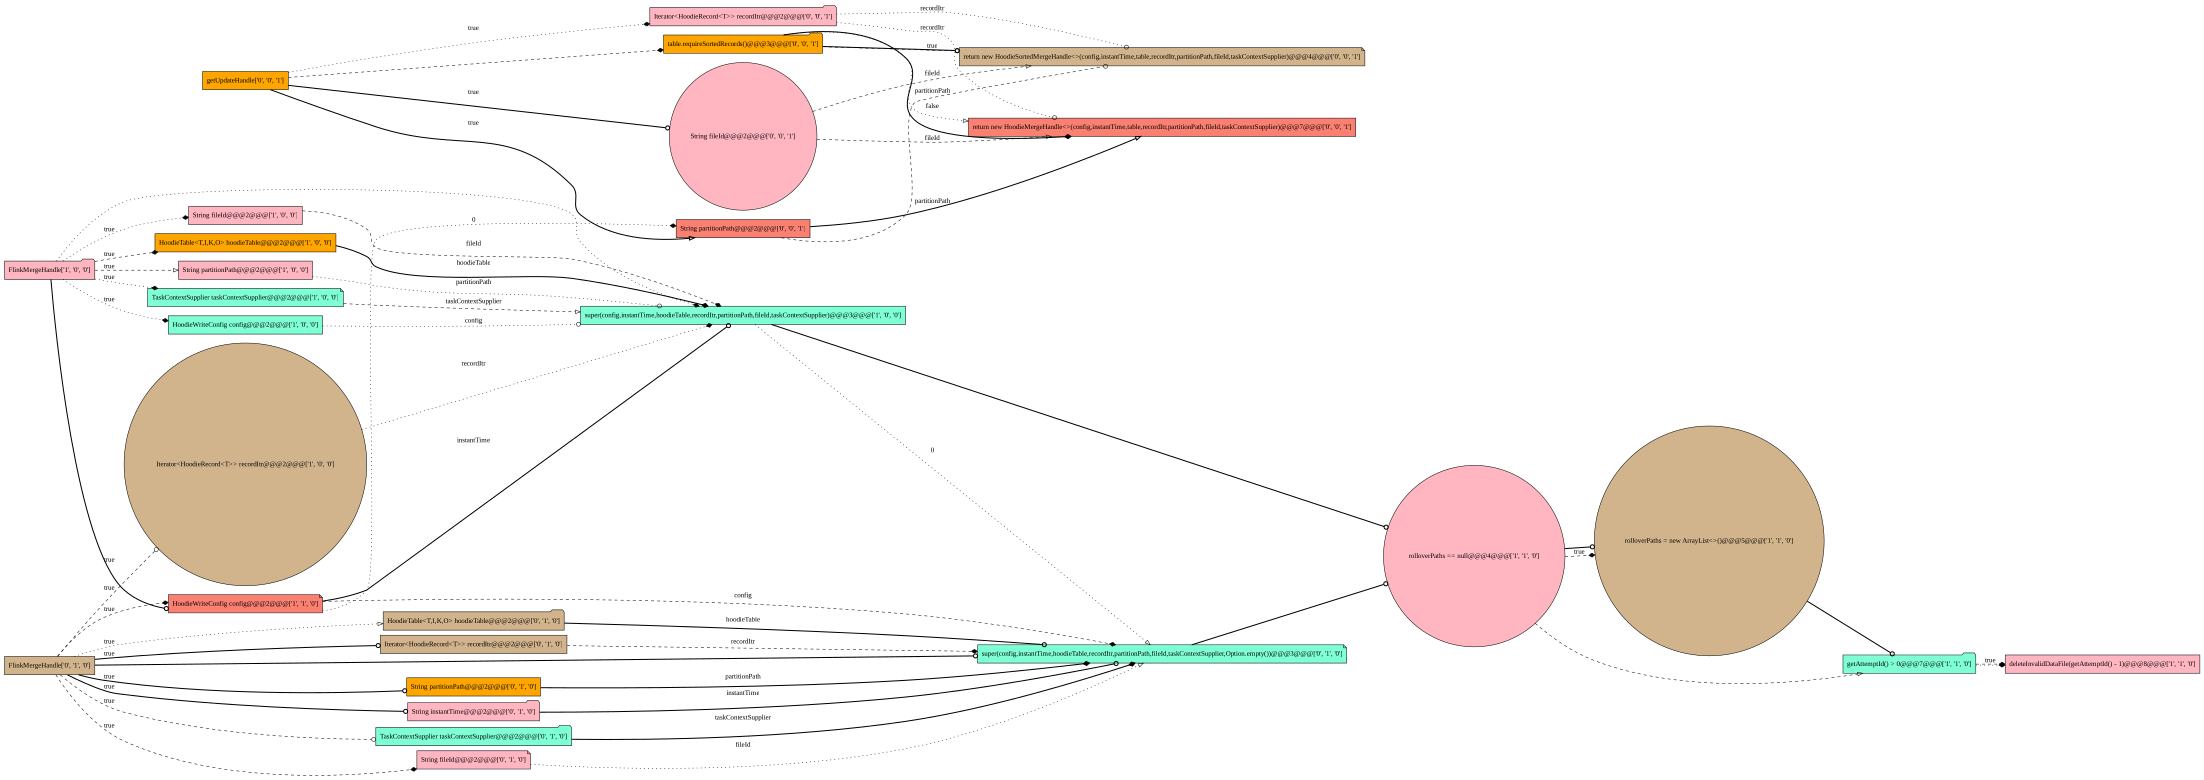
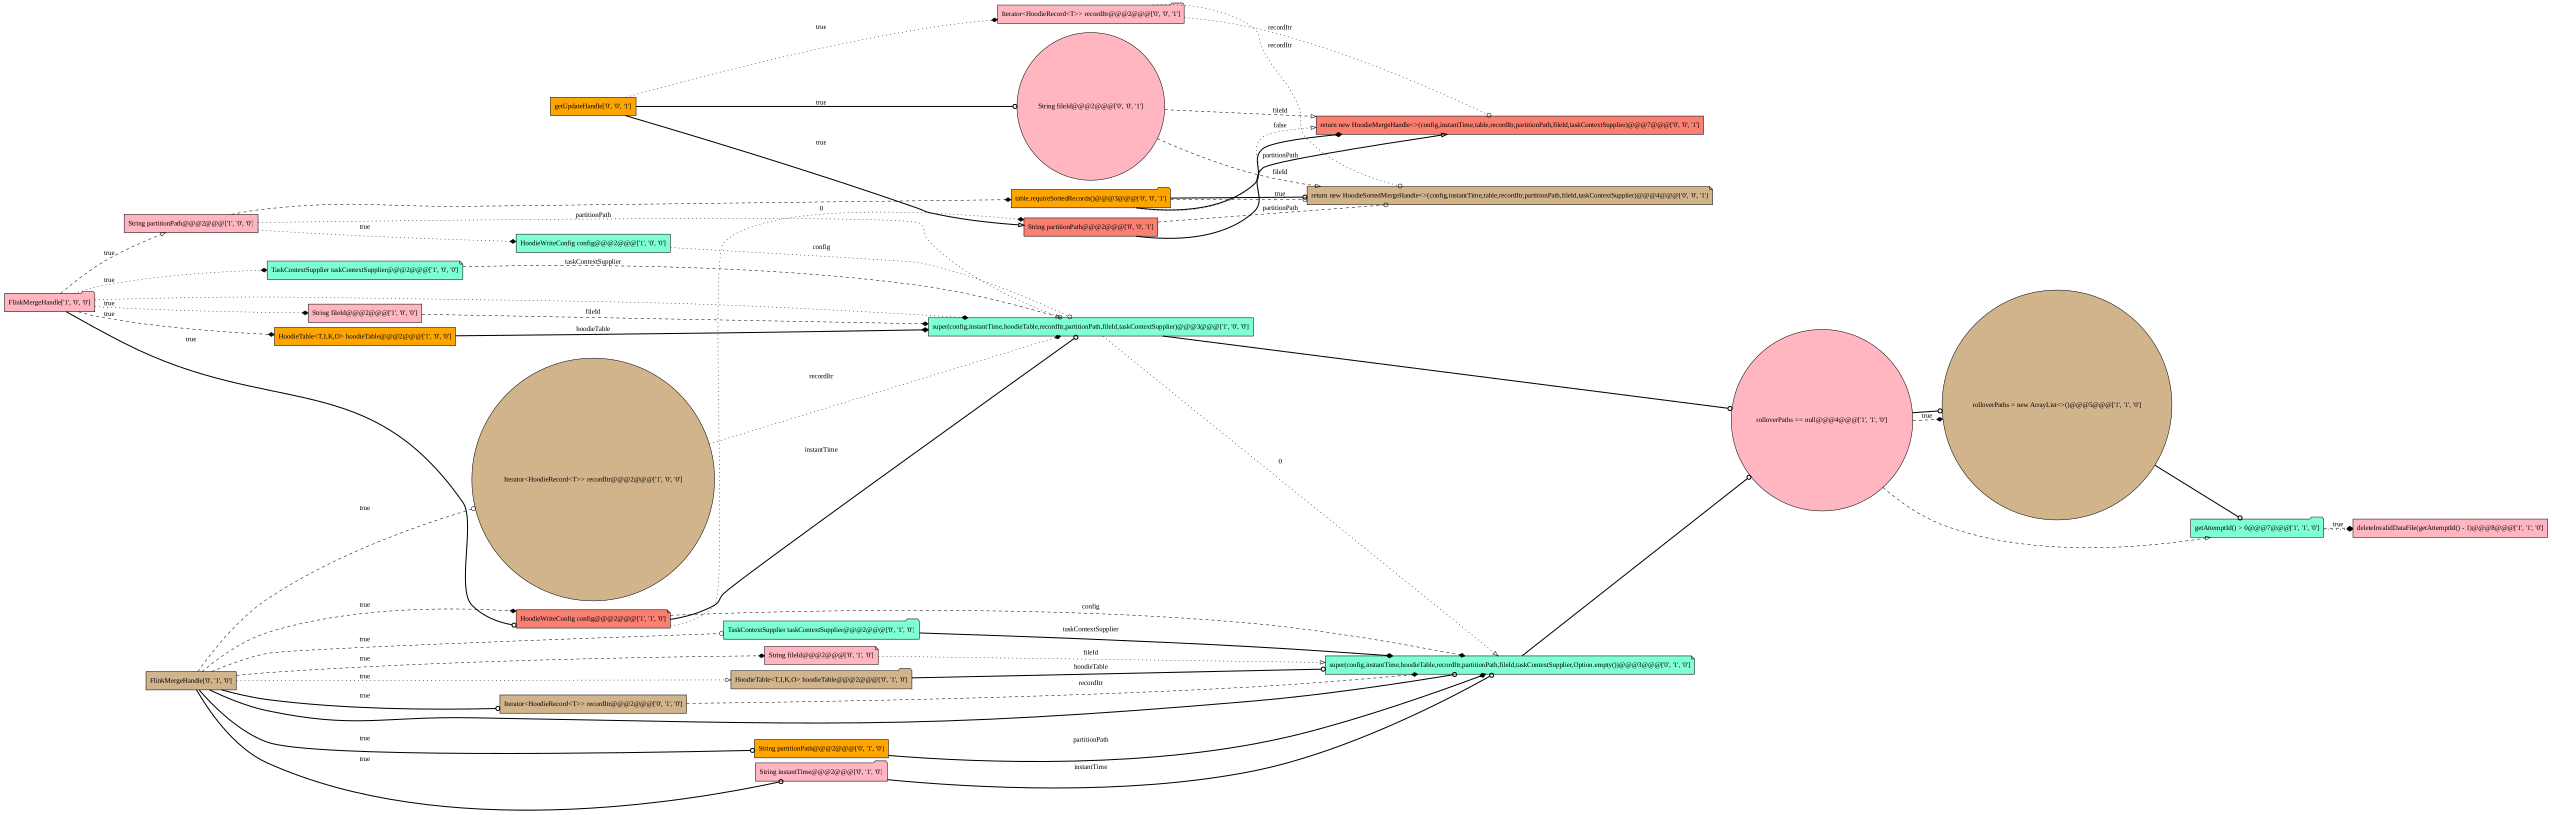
edge "getUpdateHandle['0', '0', '1']" -> "table.requireSortedRecords()@@@3@@@['0', '0', '1']": now "String partitionPath@@@2@@@['1', '0', '0']" -> "table.requireSortedRecords()@@@3@@@['0', '0', '1']"
edge "FlinkMergeHandle['1', '0', '0']" -> "HoodieWriteConfig config@@@2@@@['1', '0', '0']": now "String partitionPath@@@2@@@['1', '0', '0']" -> "HoodieWriteConfig config@@@2@@@['1', '0', '0']"
